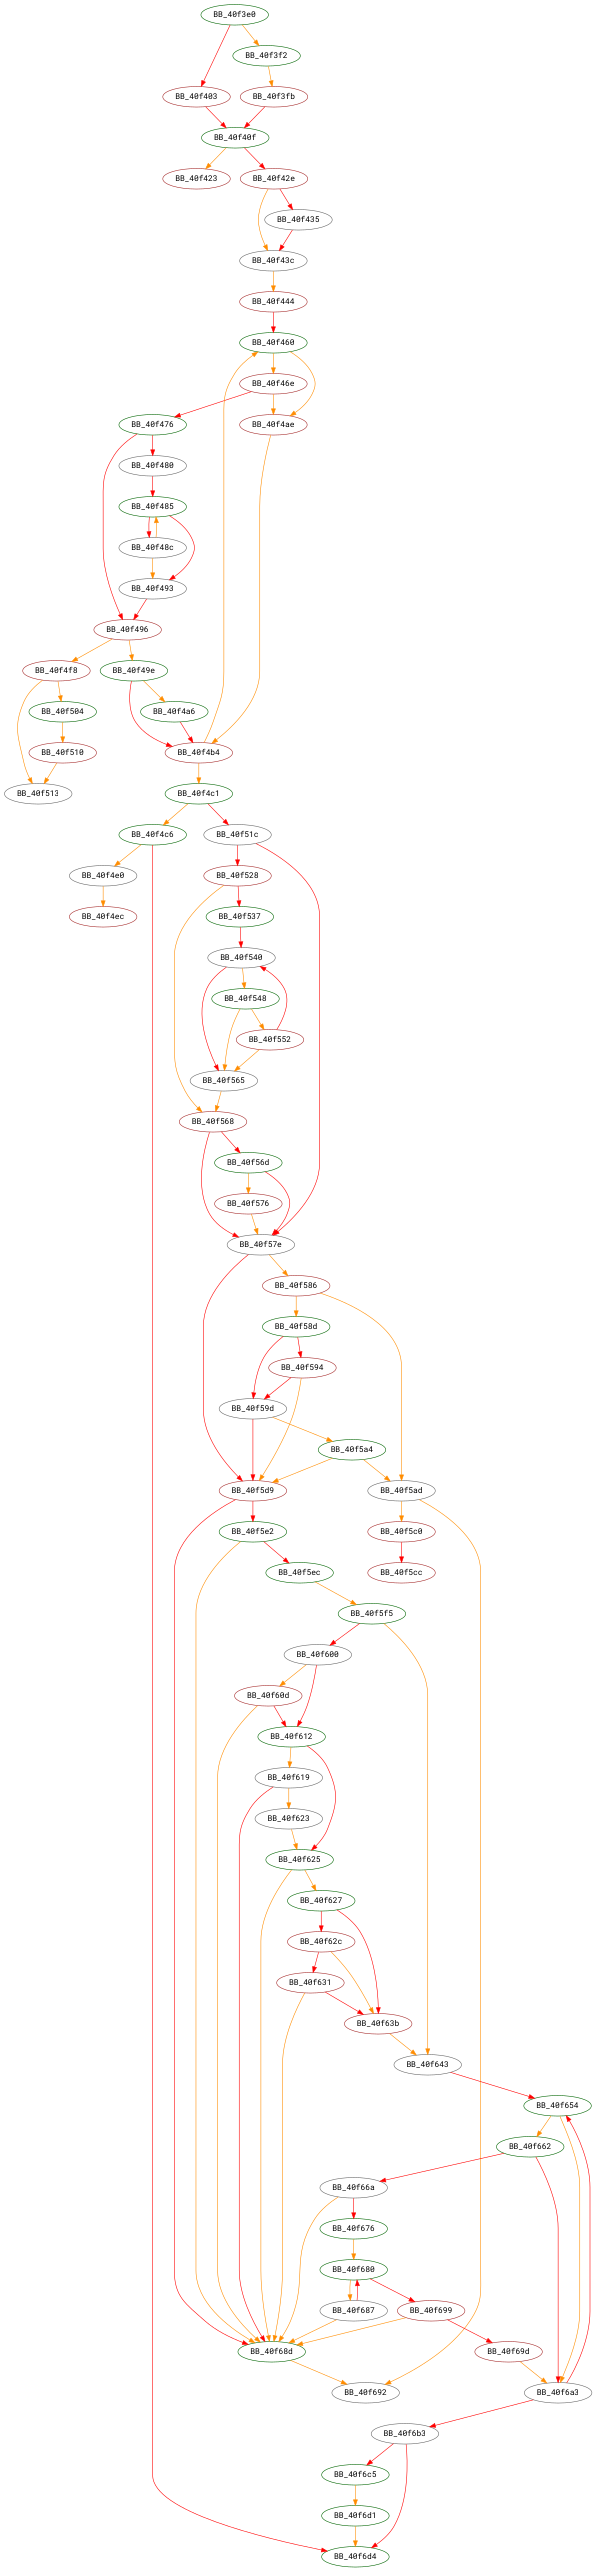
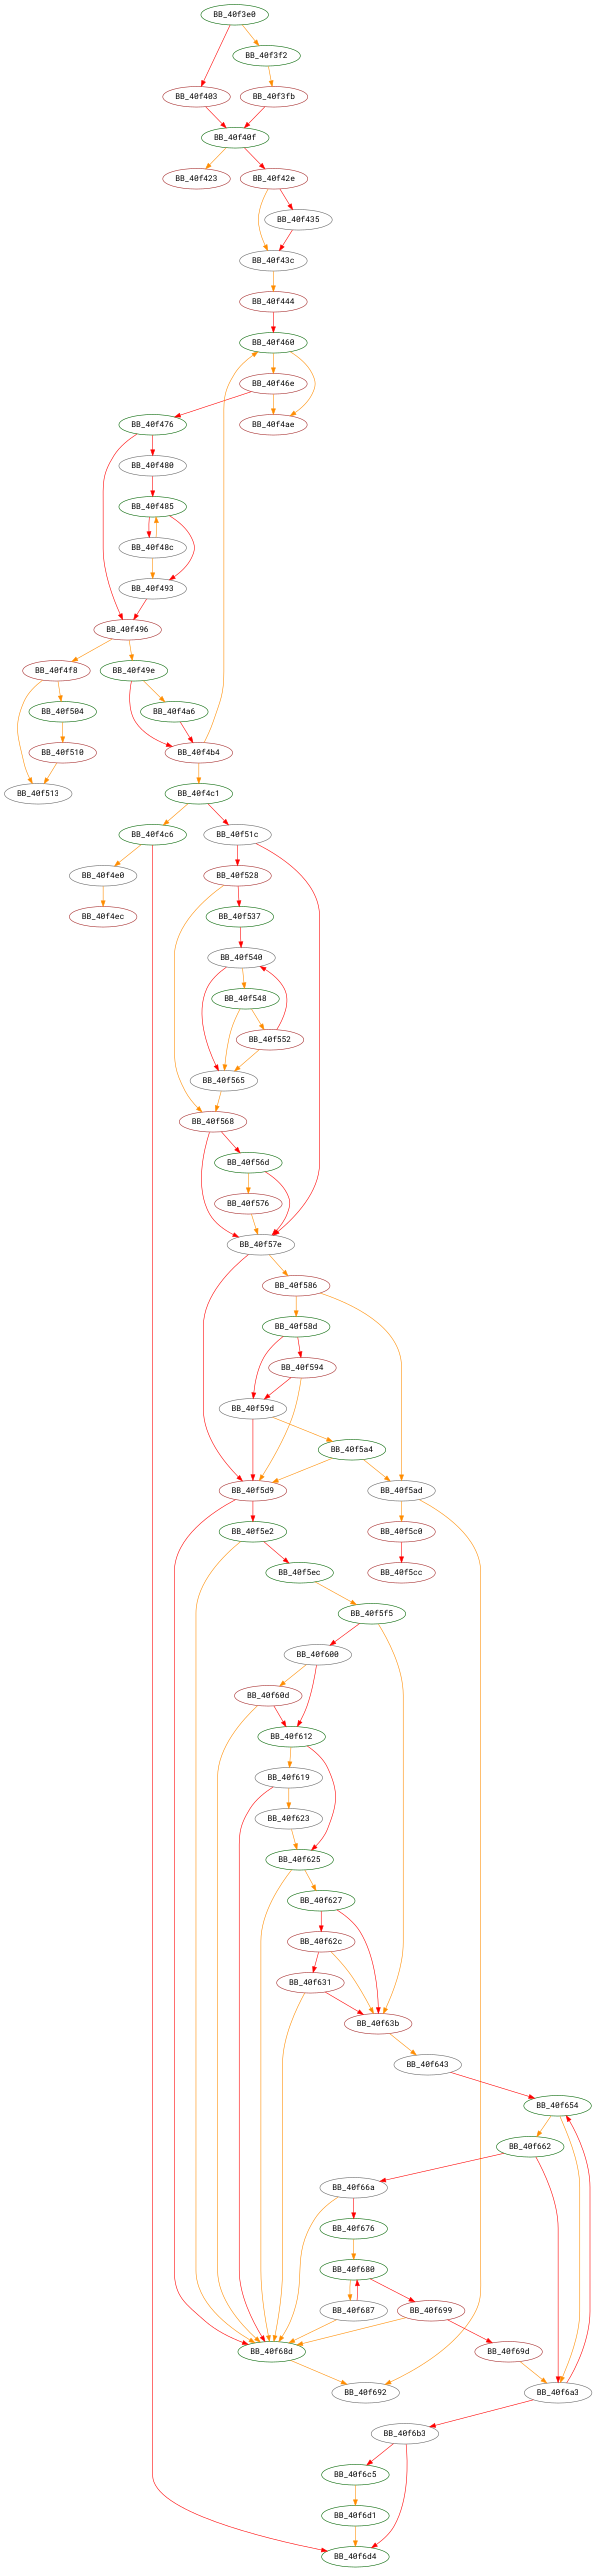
edge "BB_40f4ae" -> "BB_40f4b4": removed
edge "BB_40f5f5" -> "BB_40f643": now "BB_40f5f5" -> "BB_40f63b"
